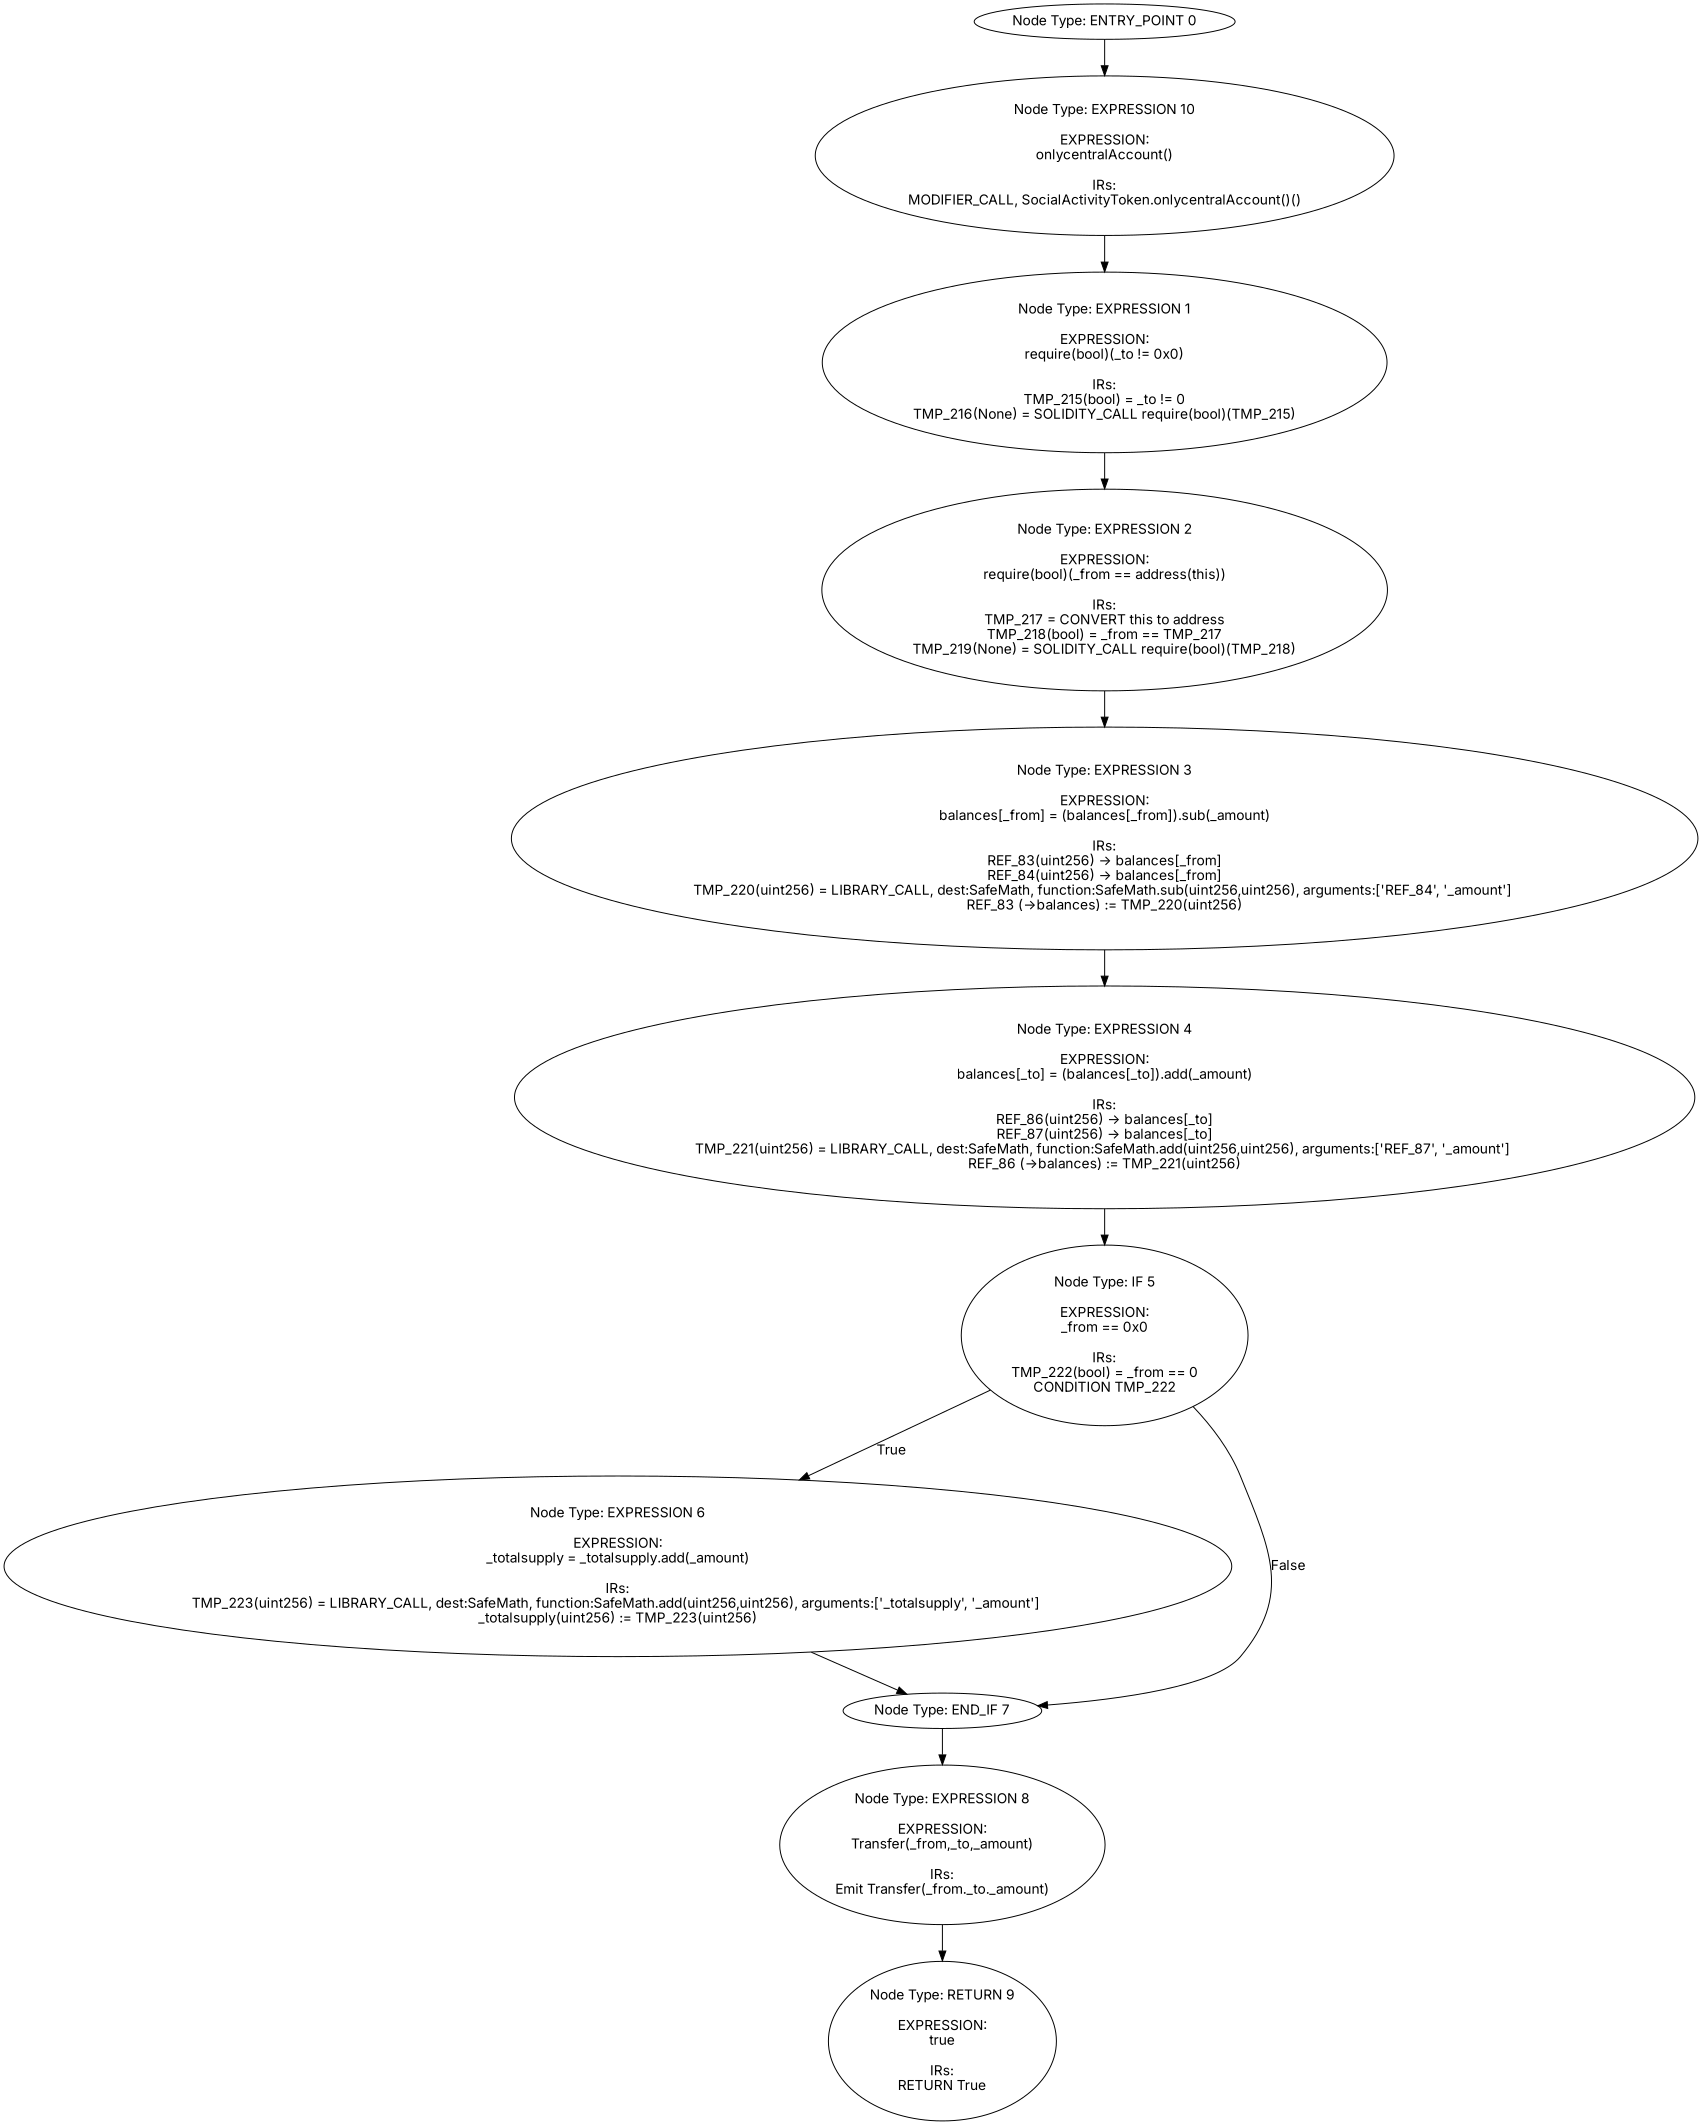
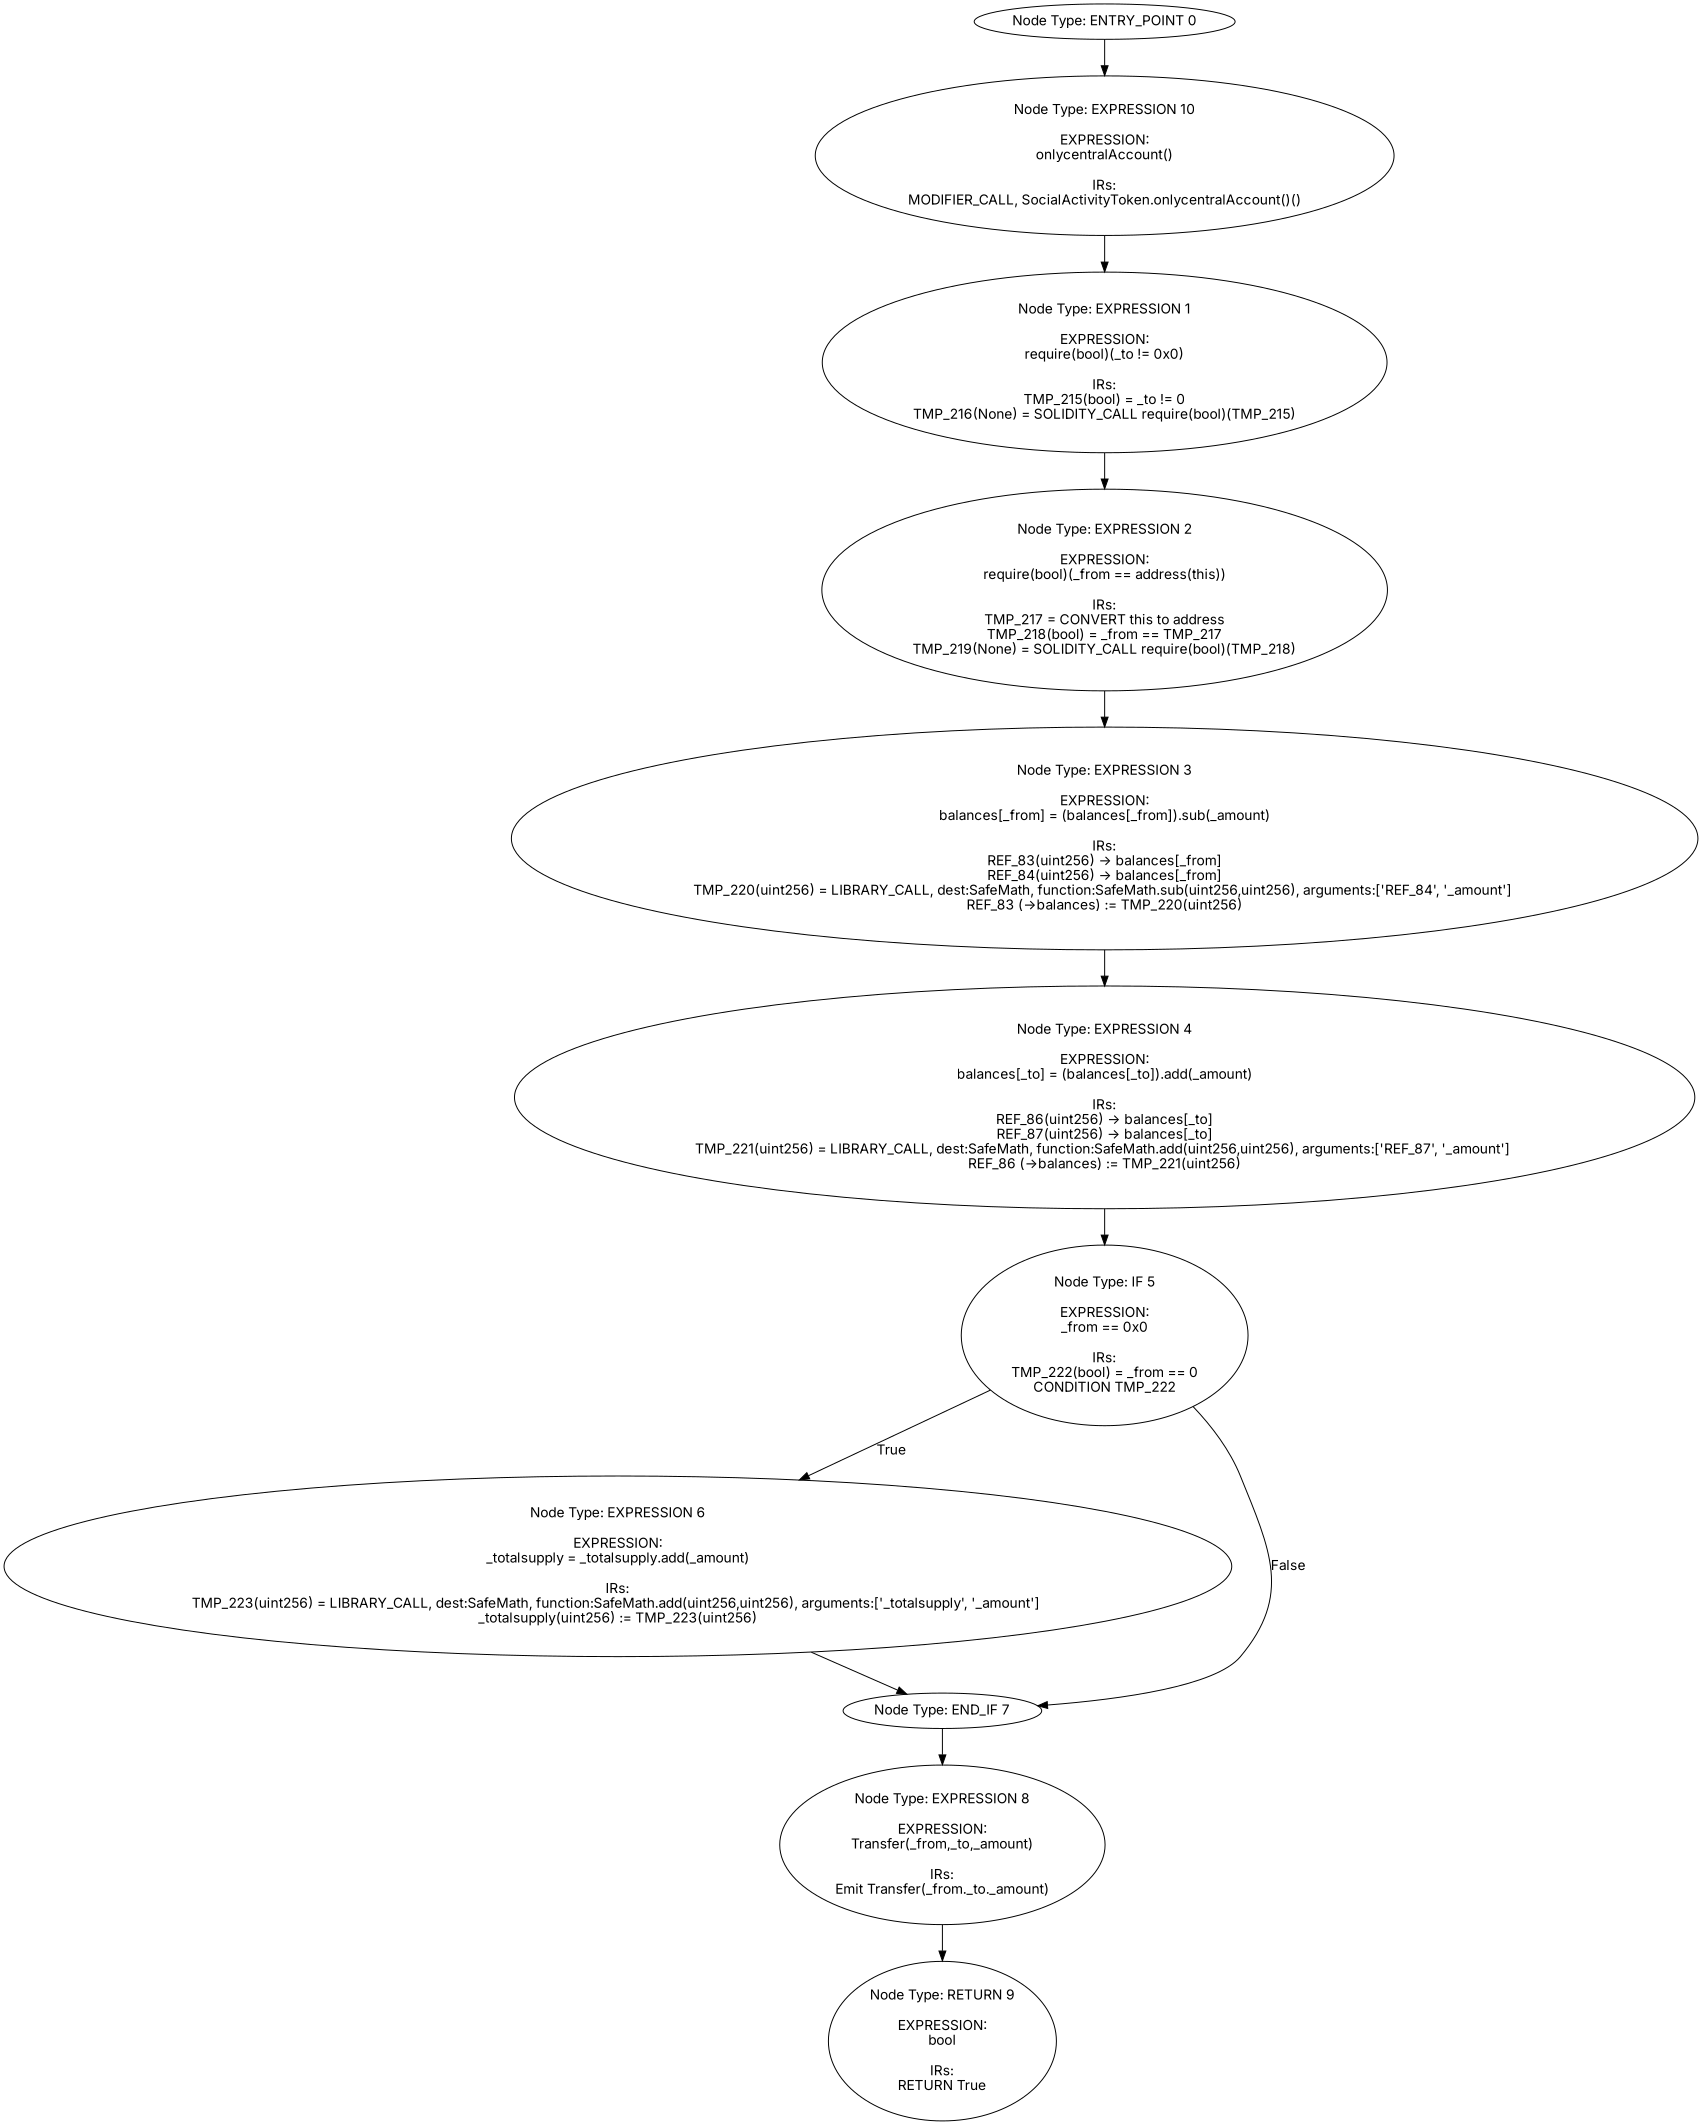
node "Node Type: RETURN 9 EXPRESSION: true IRs: RETURN True": label "Node Type: RETURN 9 EXPRESSION: true IRs: RETURN True" -> "Node Type: RETURN 9 EXPRESSION: bool IRs: RETURN True"
